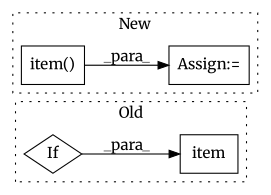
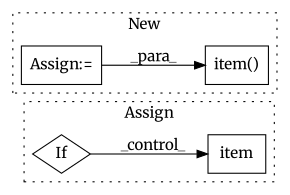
edge "item()" -> "Assign:=": reversed
cluster "Old": label "Old" -> "Assign"
edge "If" -> "item": label "_para_" -> "_control_"
